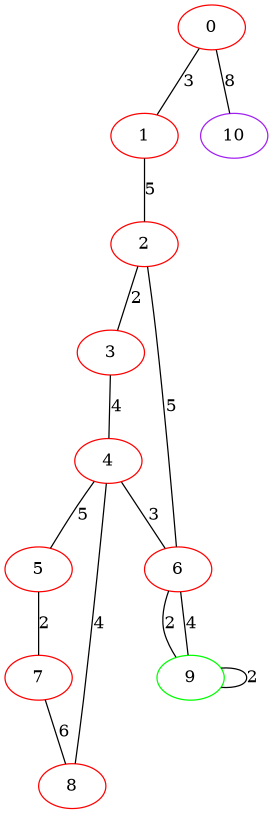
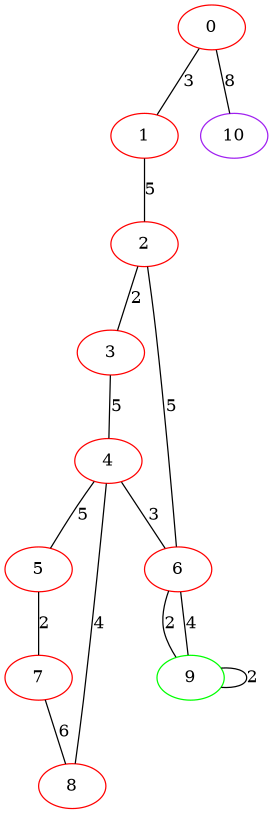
edge "3" -- "4": label "4" -> "5"
